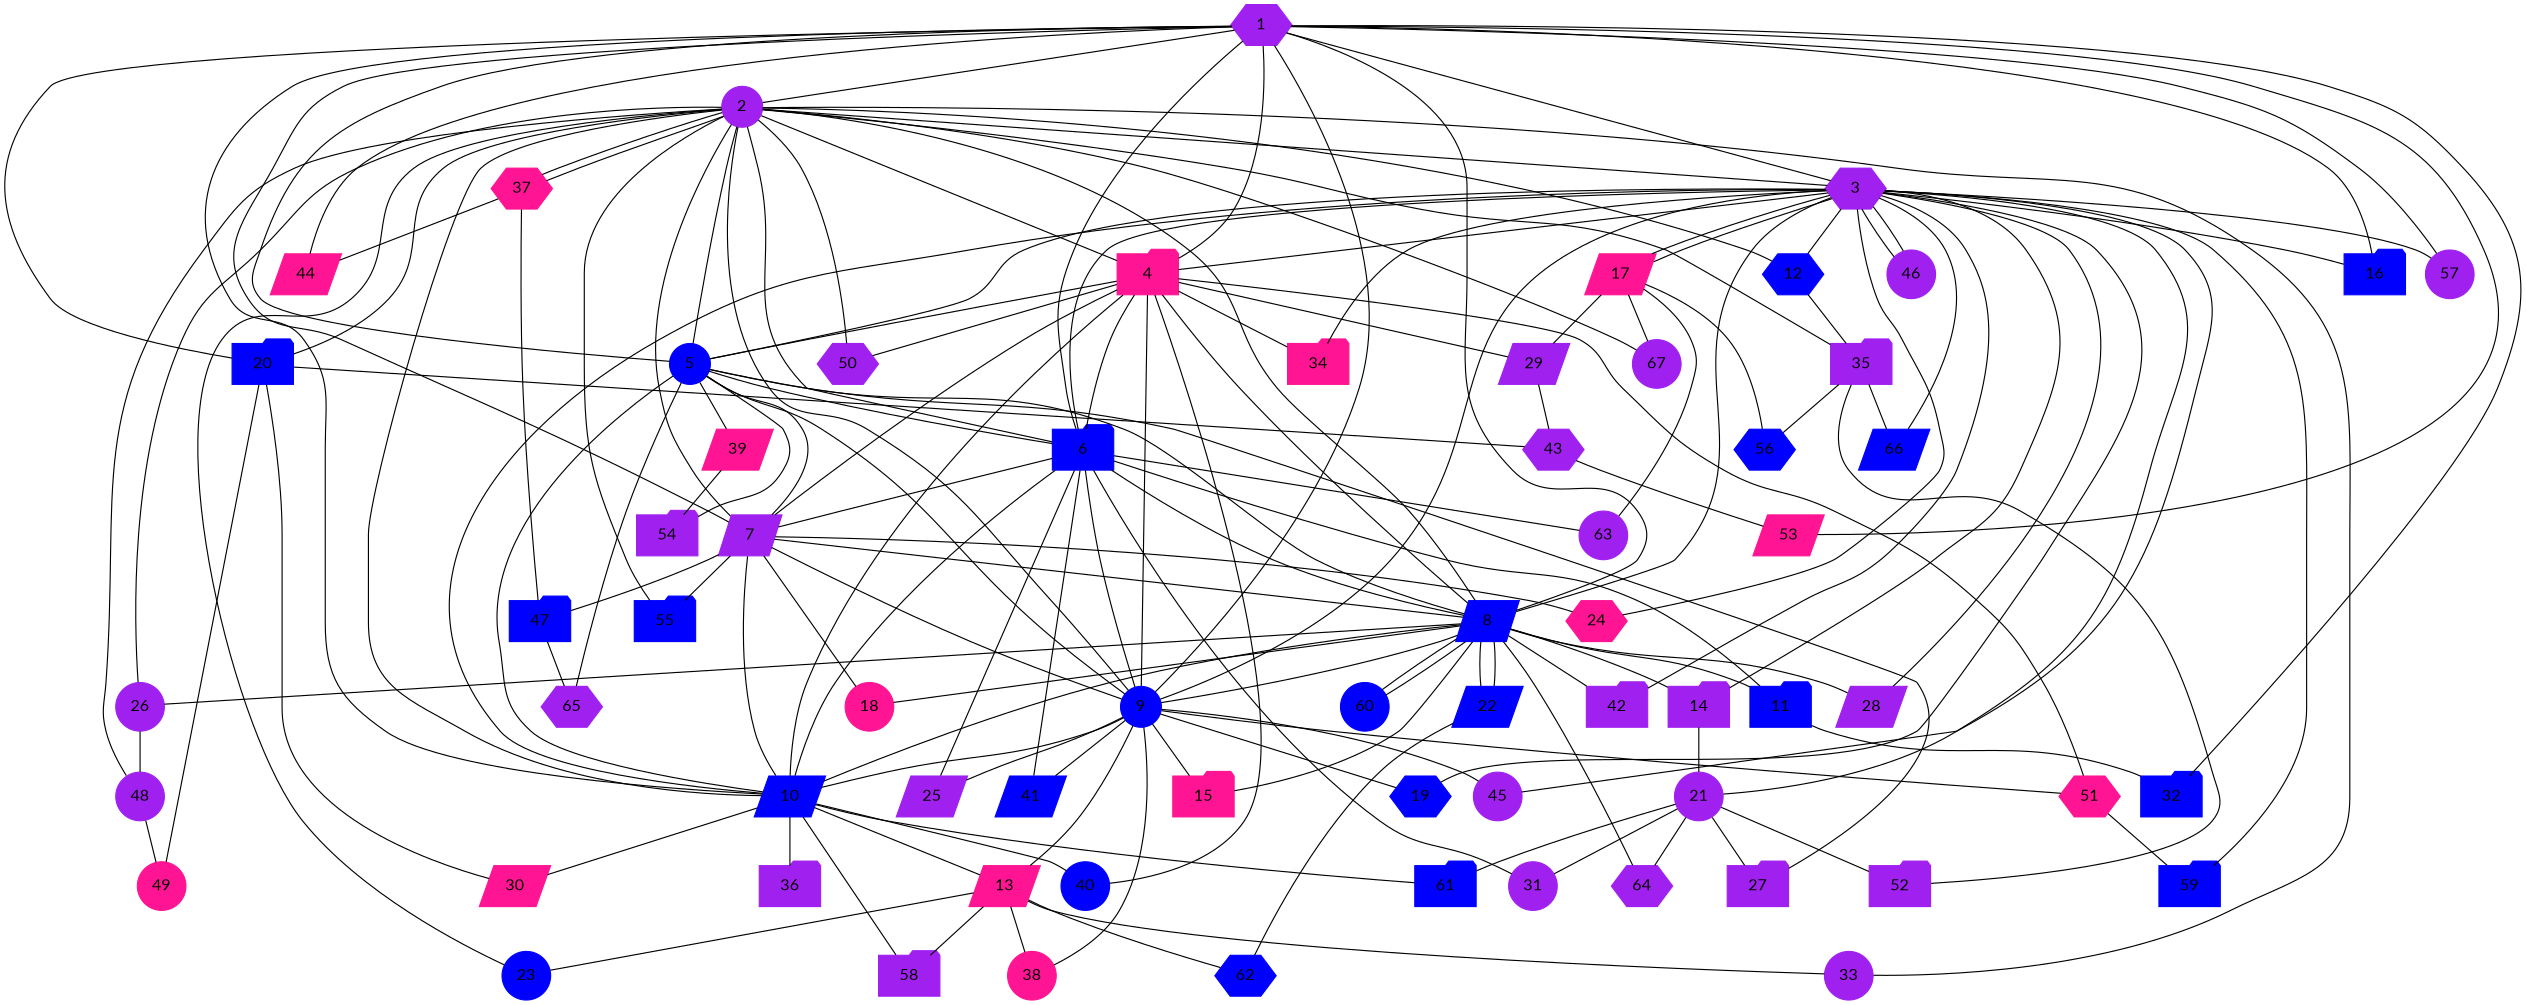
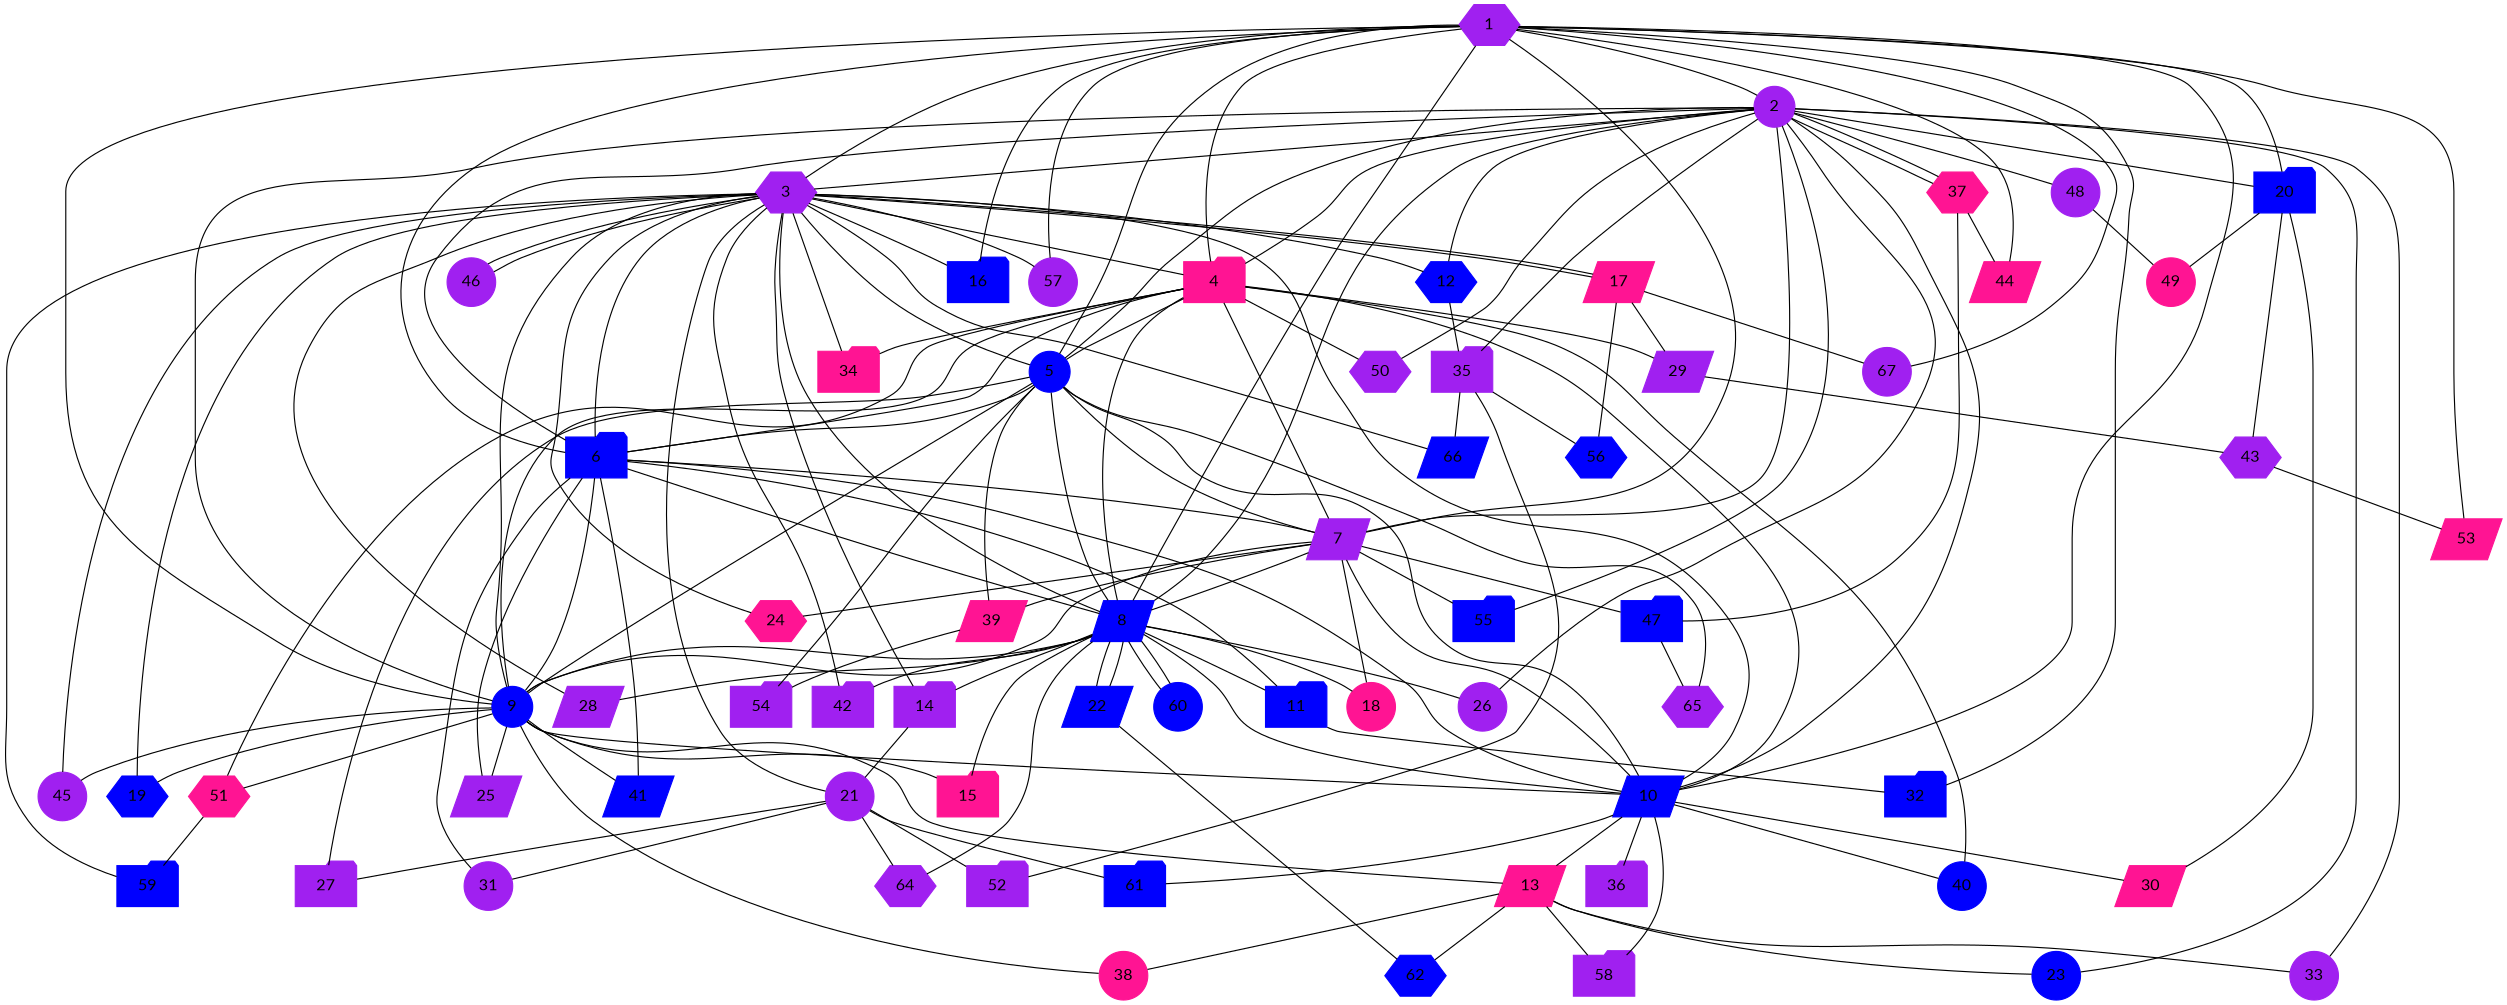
edge "2" -- "67": now "1" -- "67"
node "63": removed
edge "7" -- "39": added
edge "26" -- "48": removed
